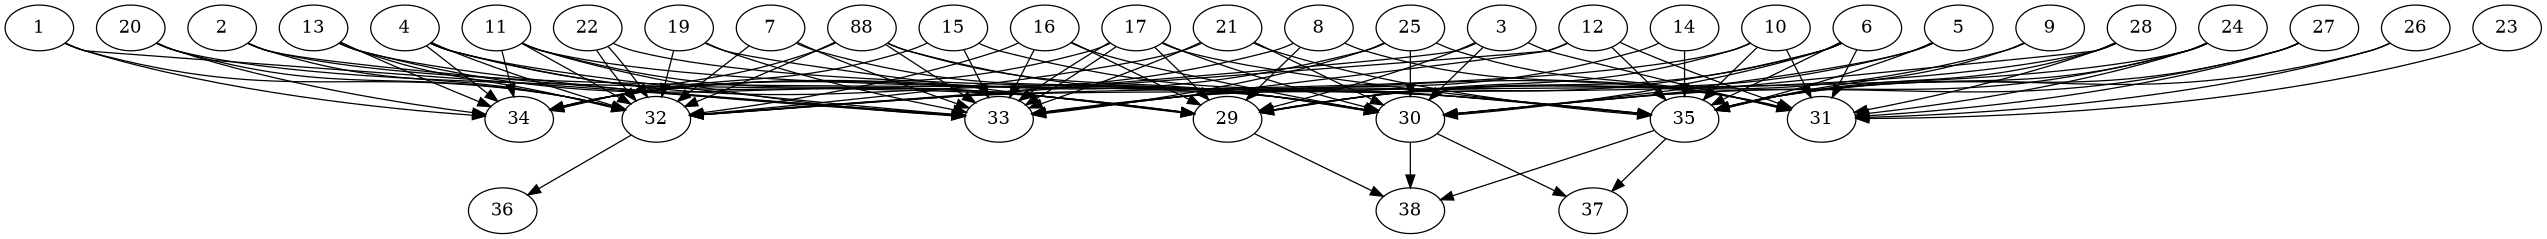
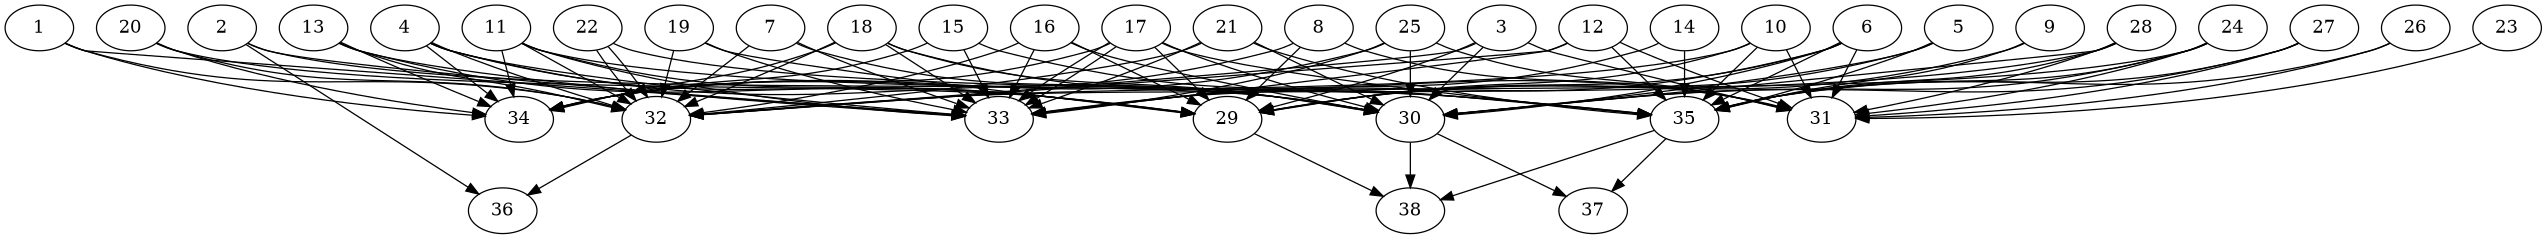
node "88": label "88" -> "18"
edge "2" -> "32": now "2" -> "36"
